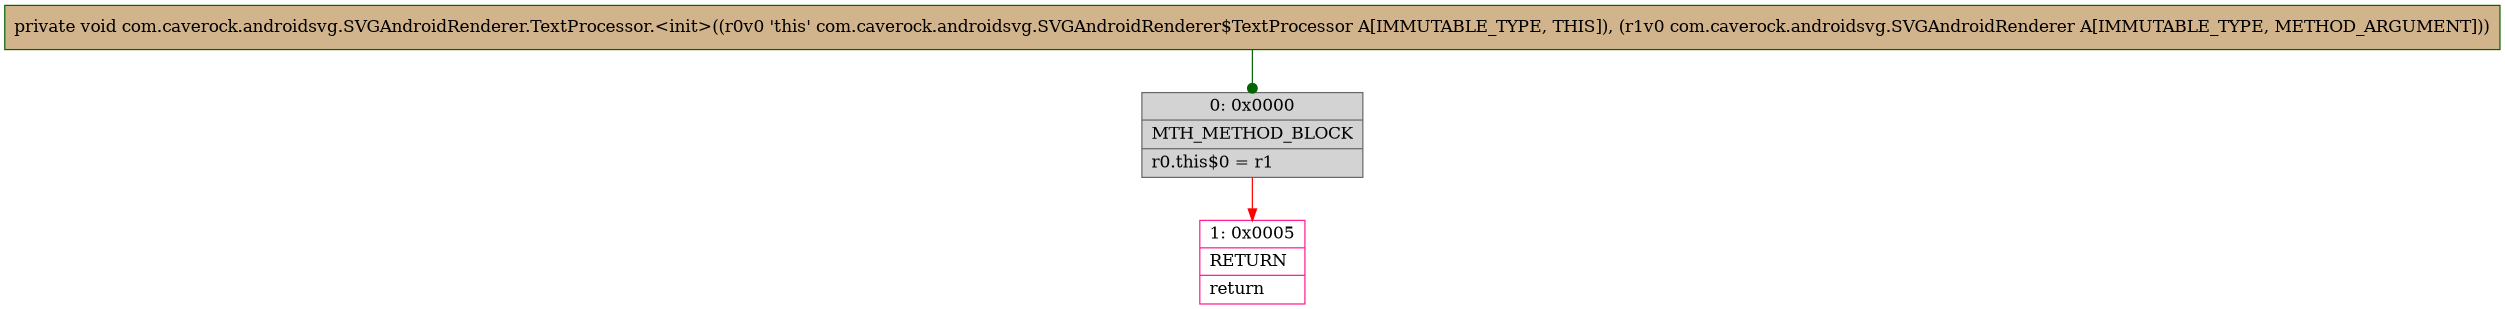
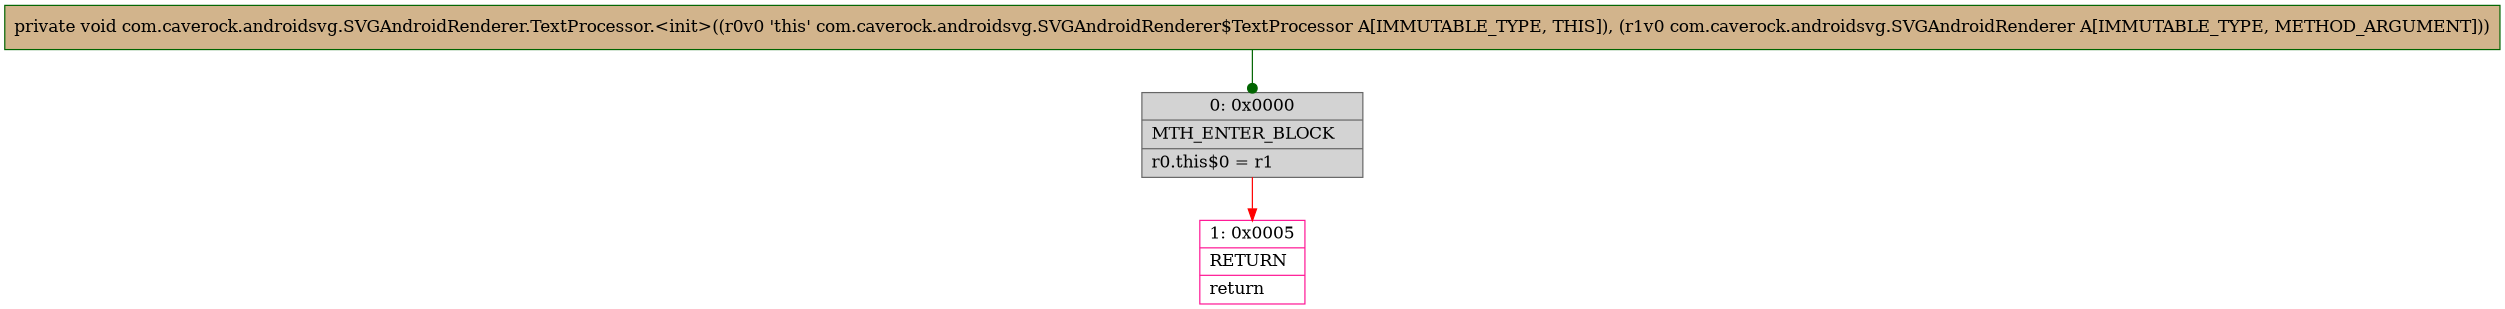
node "0: 0x0000": text "MTH_METHOD_BLOCK" -> "MTH_ENTER_BLOCK"
